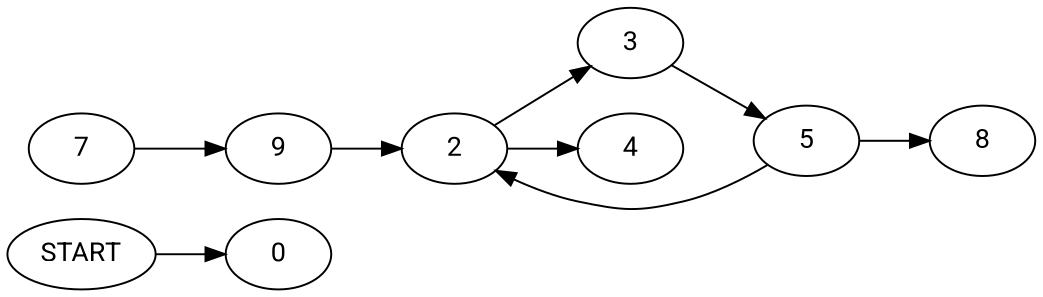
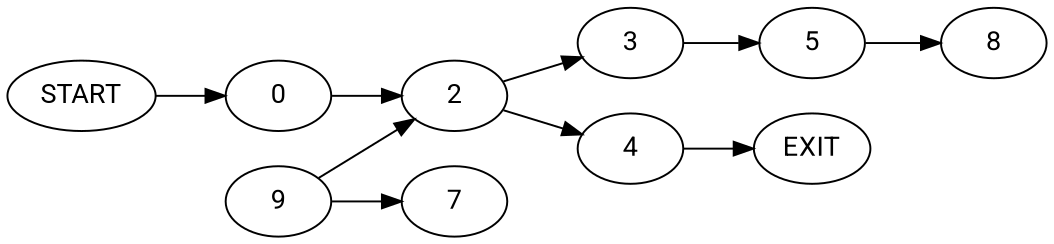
edge "7" -> "9": reversed
node "EXIT": added
edge "5" -> "2": now "0" -> "2"
